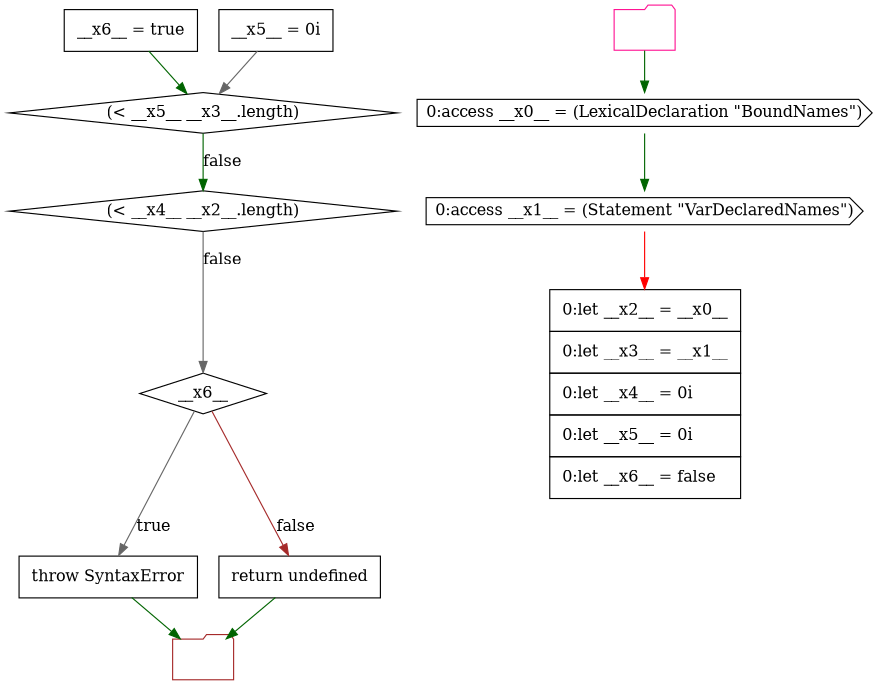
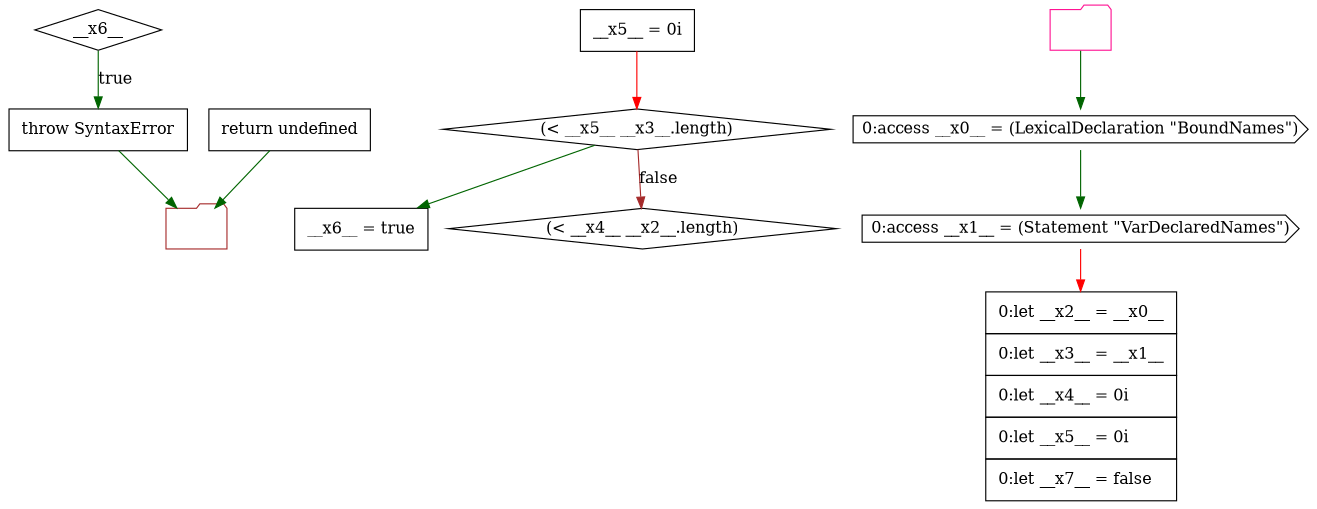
edge "__x6__ = true" -> "(< __x5__ __x3__.length)": reversed
edge "__x5__ = 0i" -> "(< __x5__ __x3__.length)": color gray40 -> red
edge "(< __x5__ __x3__.length)" -> "(< __x4__ __x2__.length)": color darkgreen -> brown
edge "(< __x4__ __x2__.length)" -> "__x6__": removed, label "false"
node "0:let __x2__ = __x0__": text "0:let __x6__ = false" -> "0:let __x7__ = false"
edge "__x6__" -> "throw SyntaxError": color gray40 -> darkgreen
edge "__x6__" -> "return undefined": removed, label "false"
